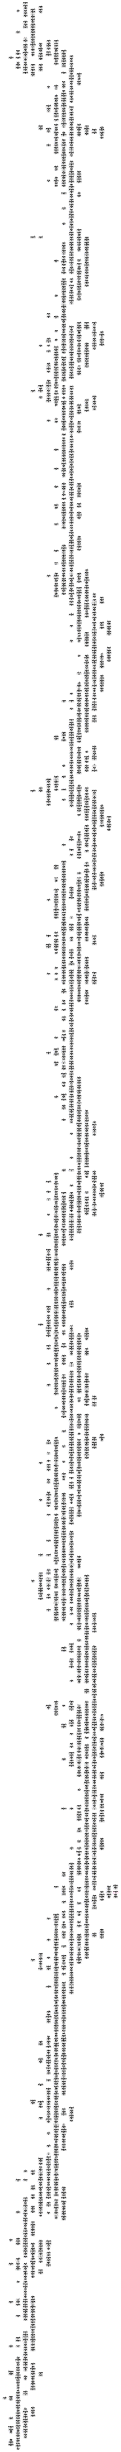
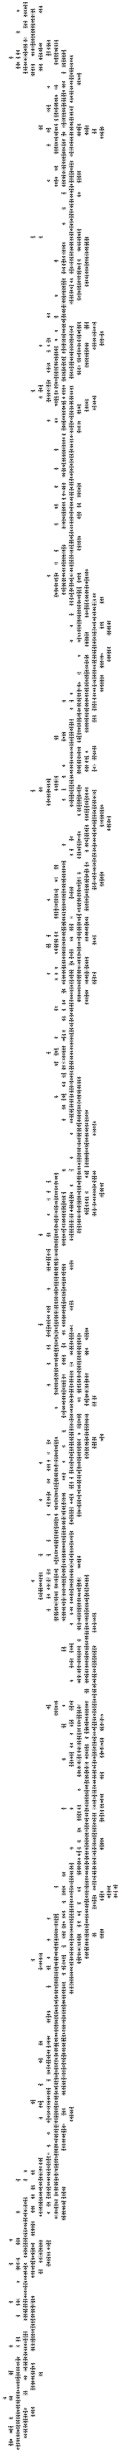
node "Mirtplitex": added
